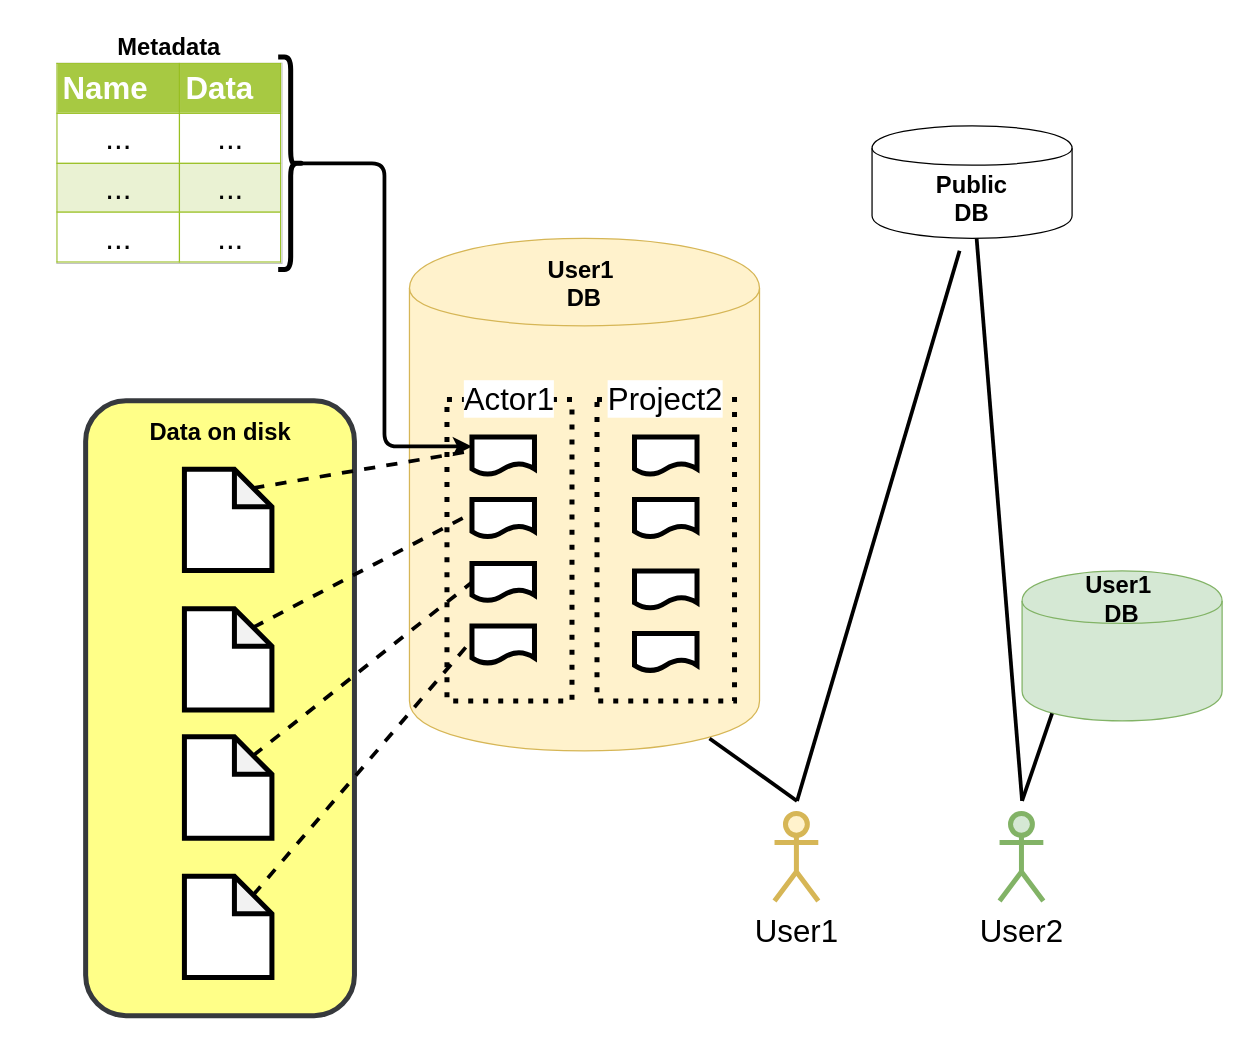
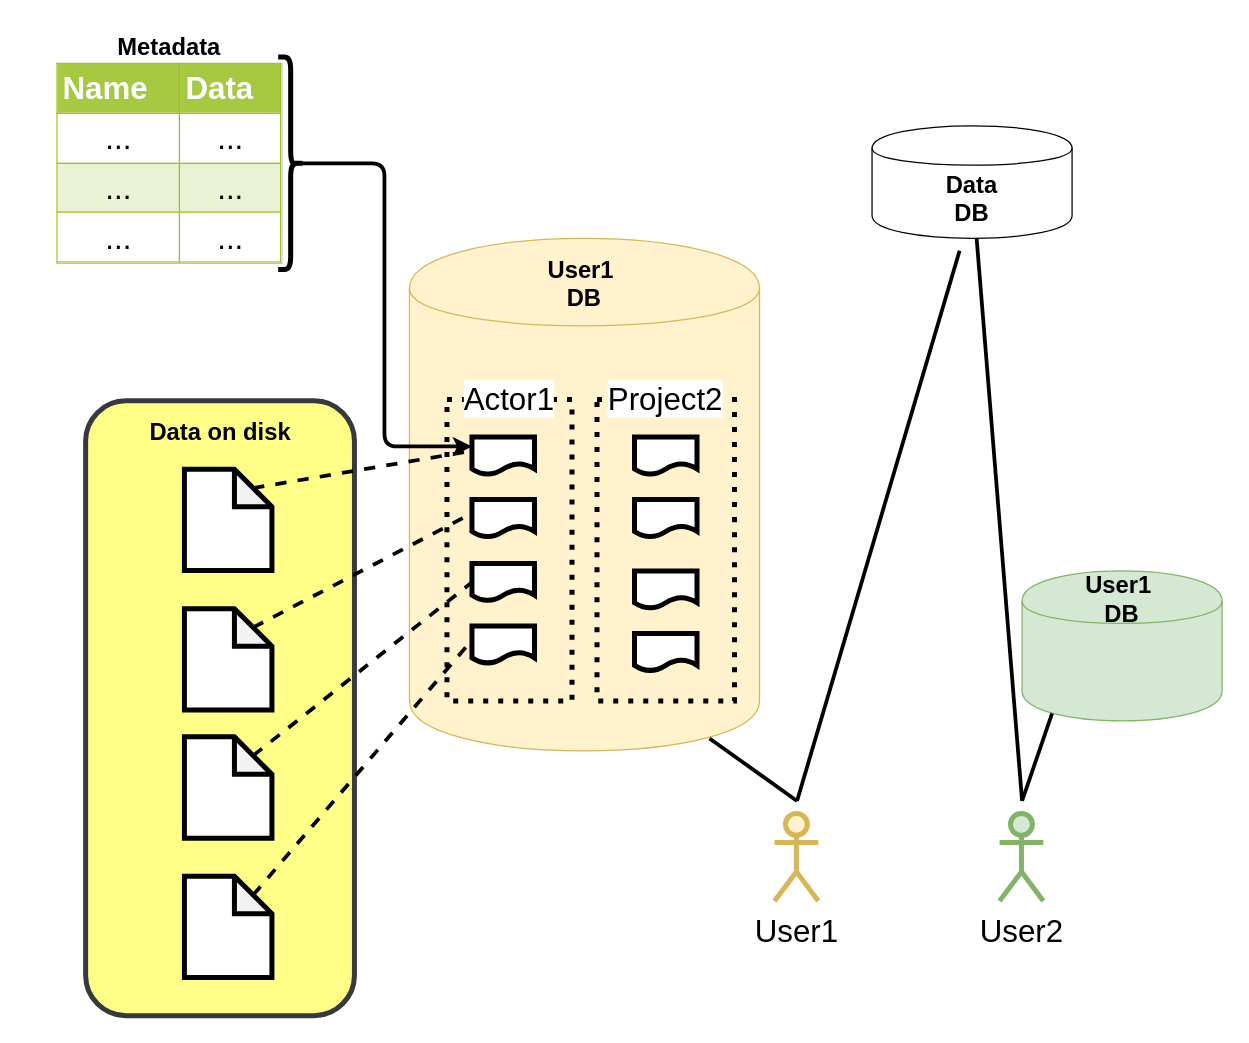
node "Public DB": label "Public DB" -> "Data DB"
